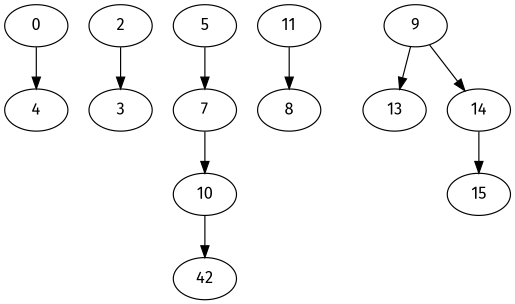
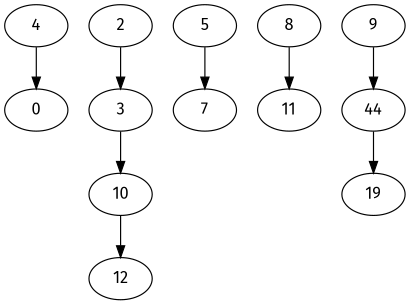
edge "0" -> "4": reversed
edge "11" -> "8": reversed
node "13": removed
node "14": label "14" -> "44"
edge "7" -> "10": now "3" -> "10"
node "15": label "15" -> "19"
node "42": label "42" -> "12"
